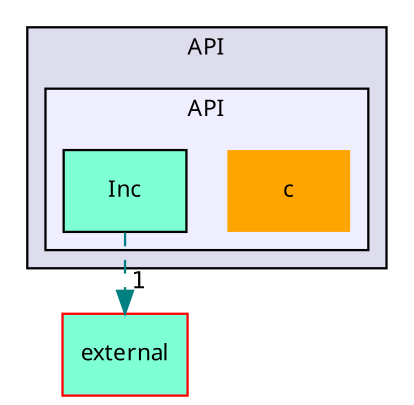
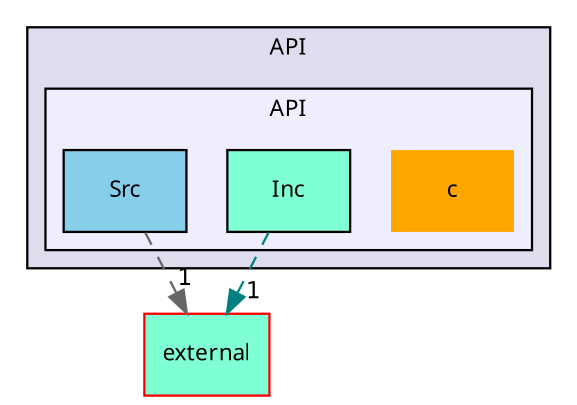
node "Src": added
